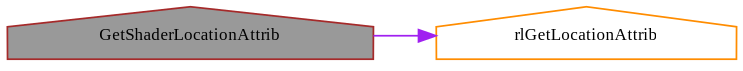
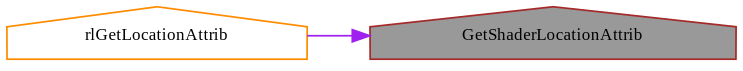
edge "GetShaderLocationAttrib" -> "rlGetLocationAttrib": reversed
